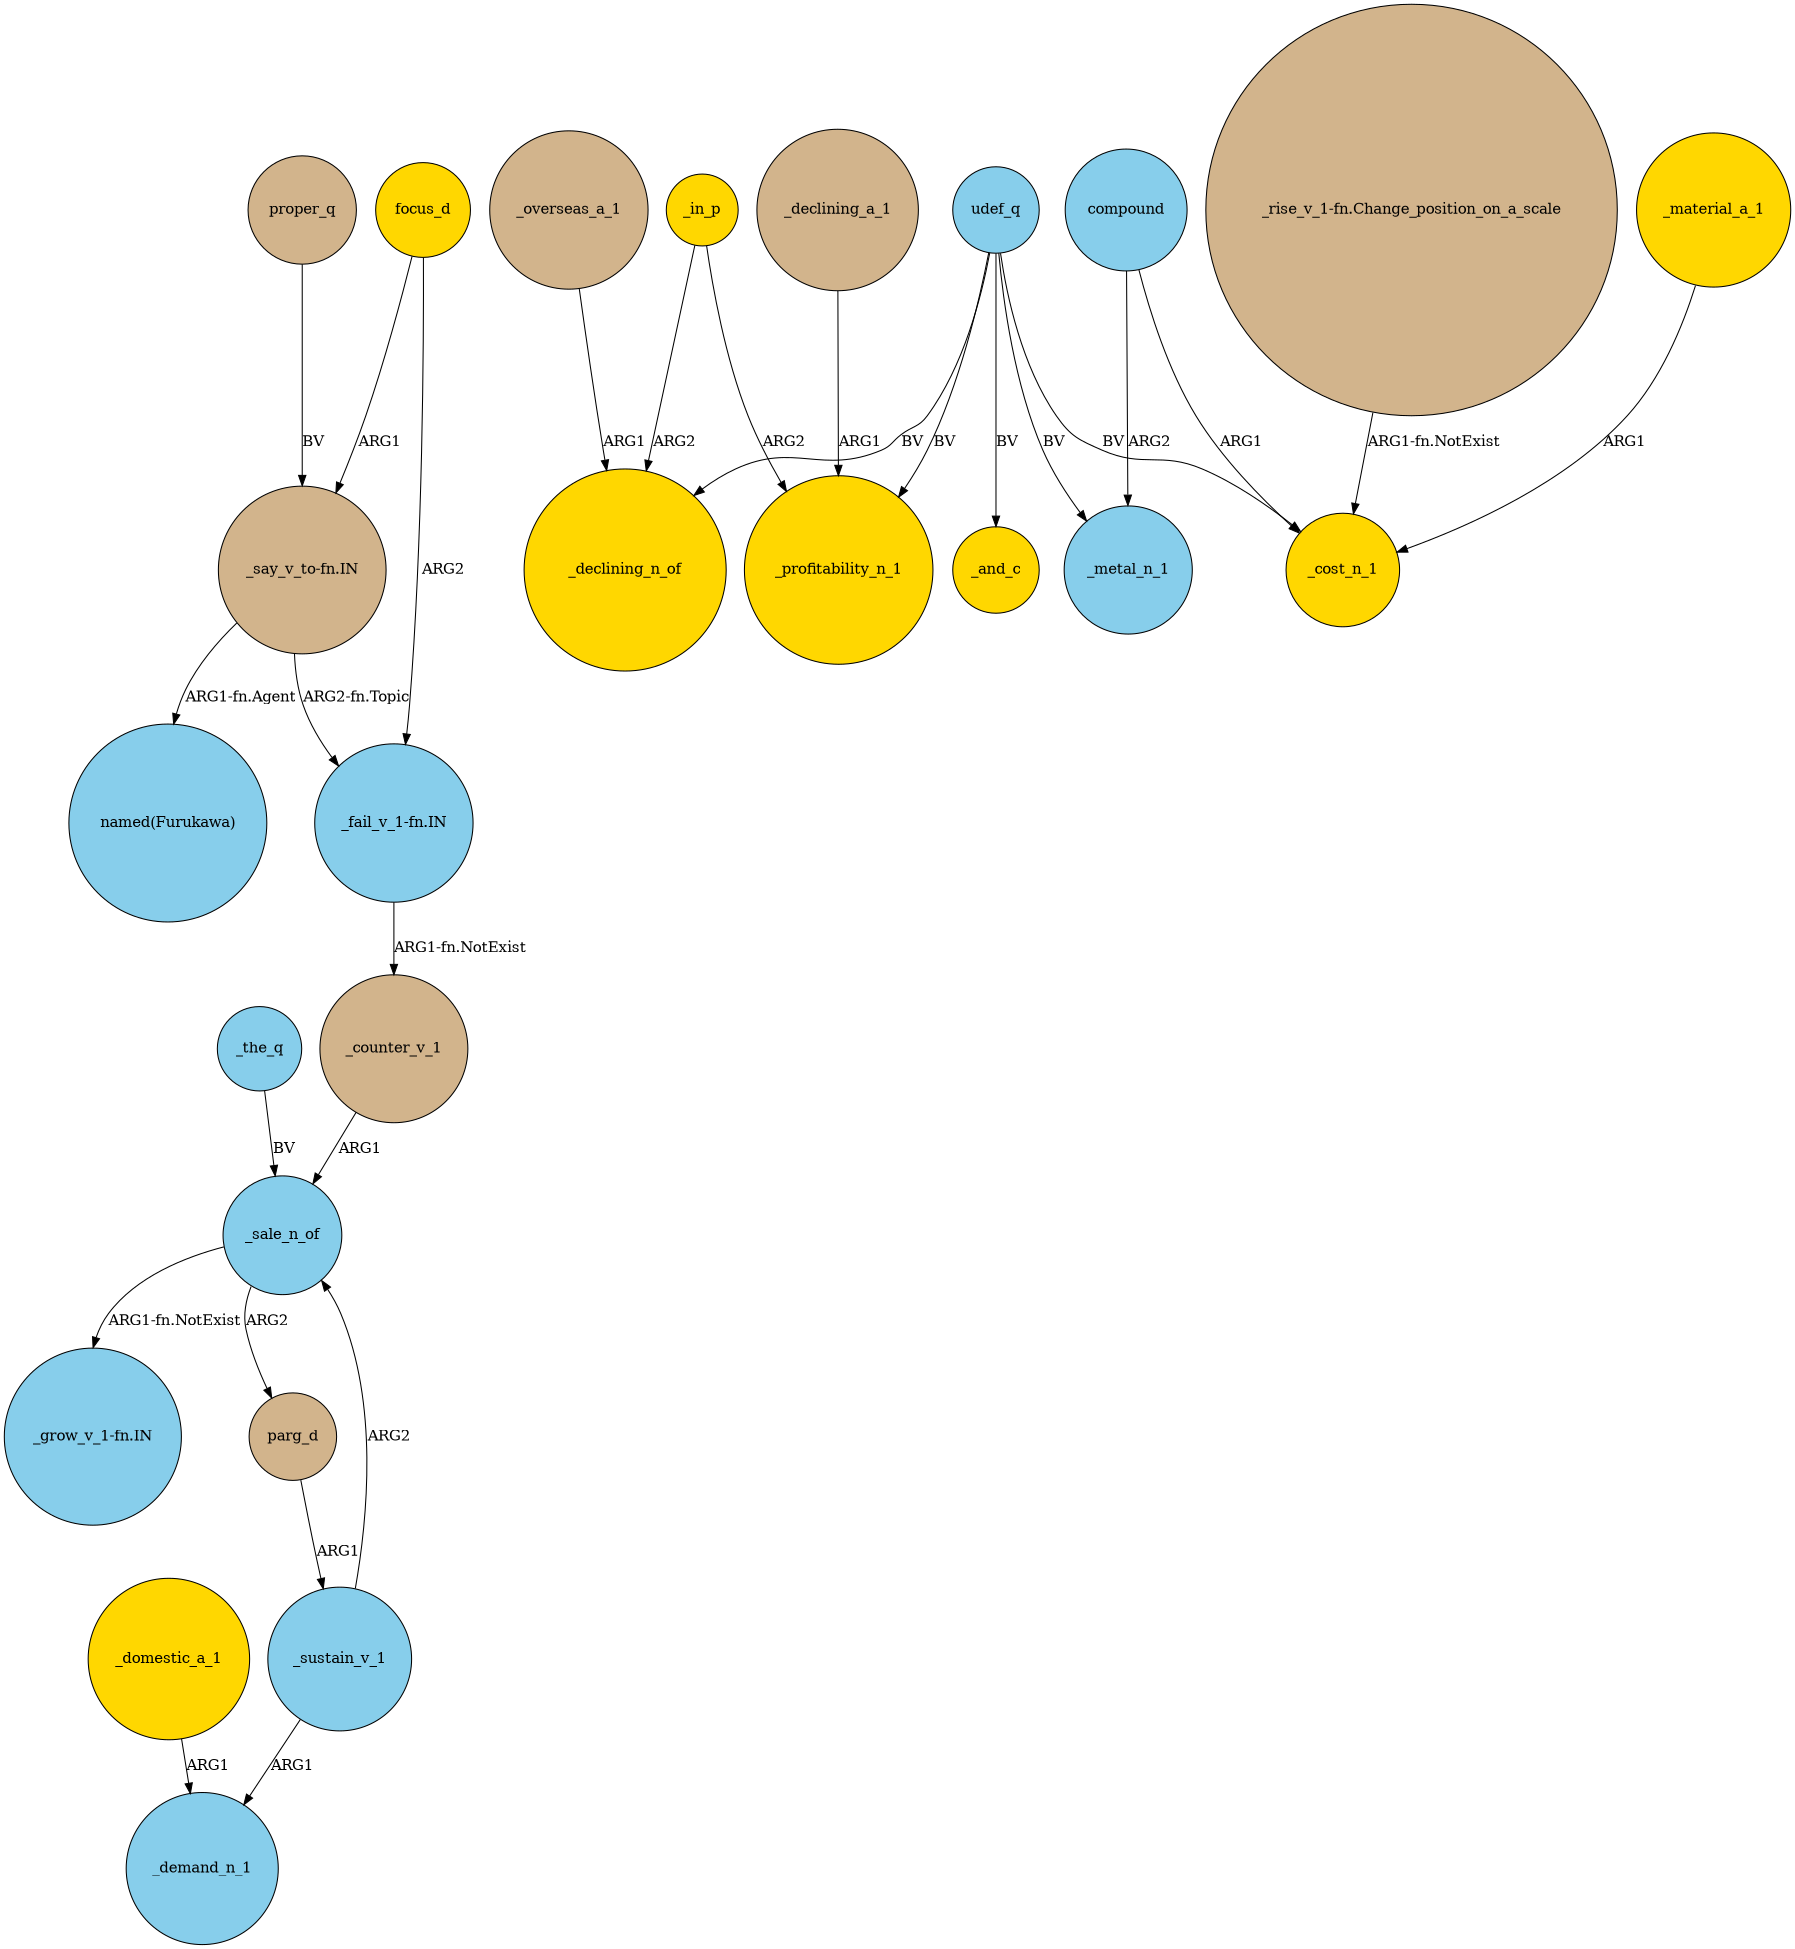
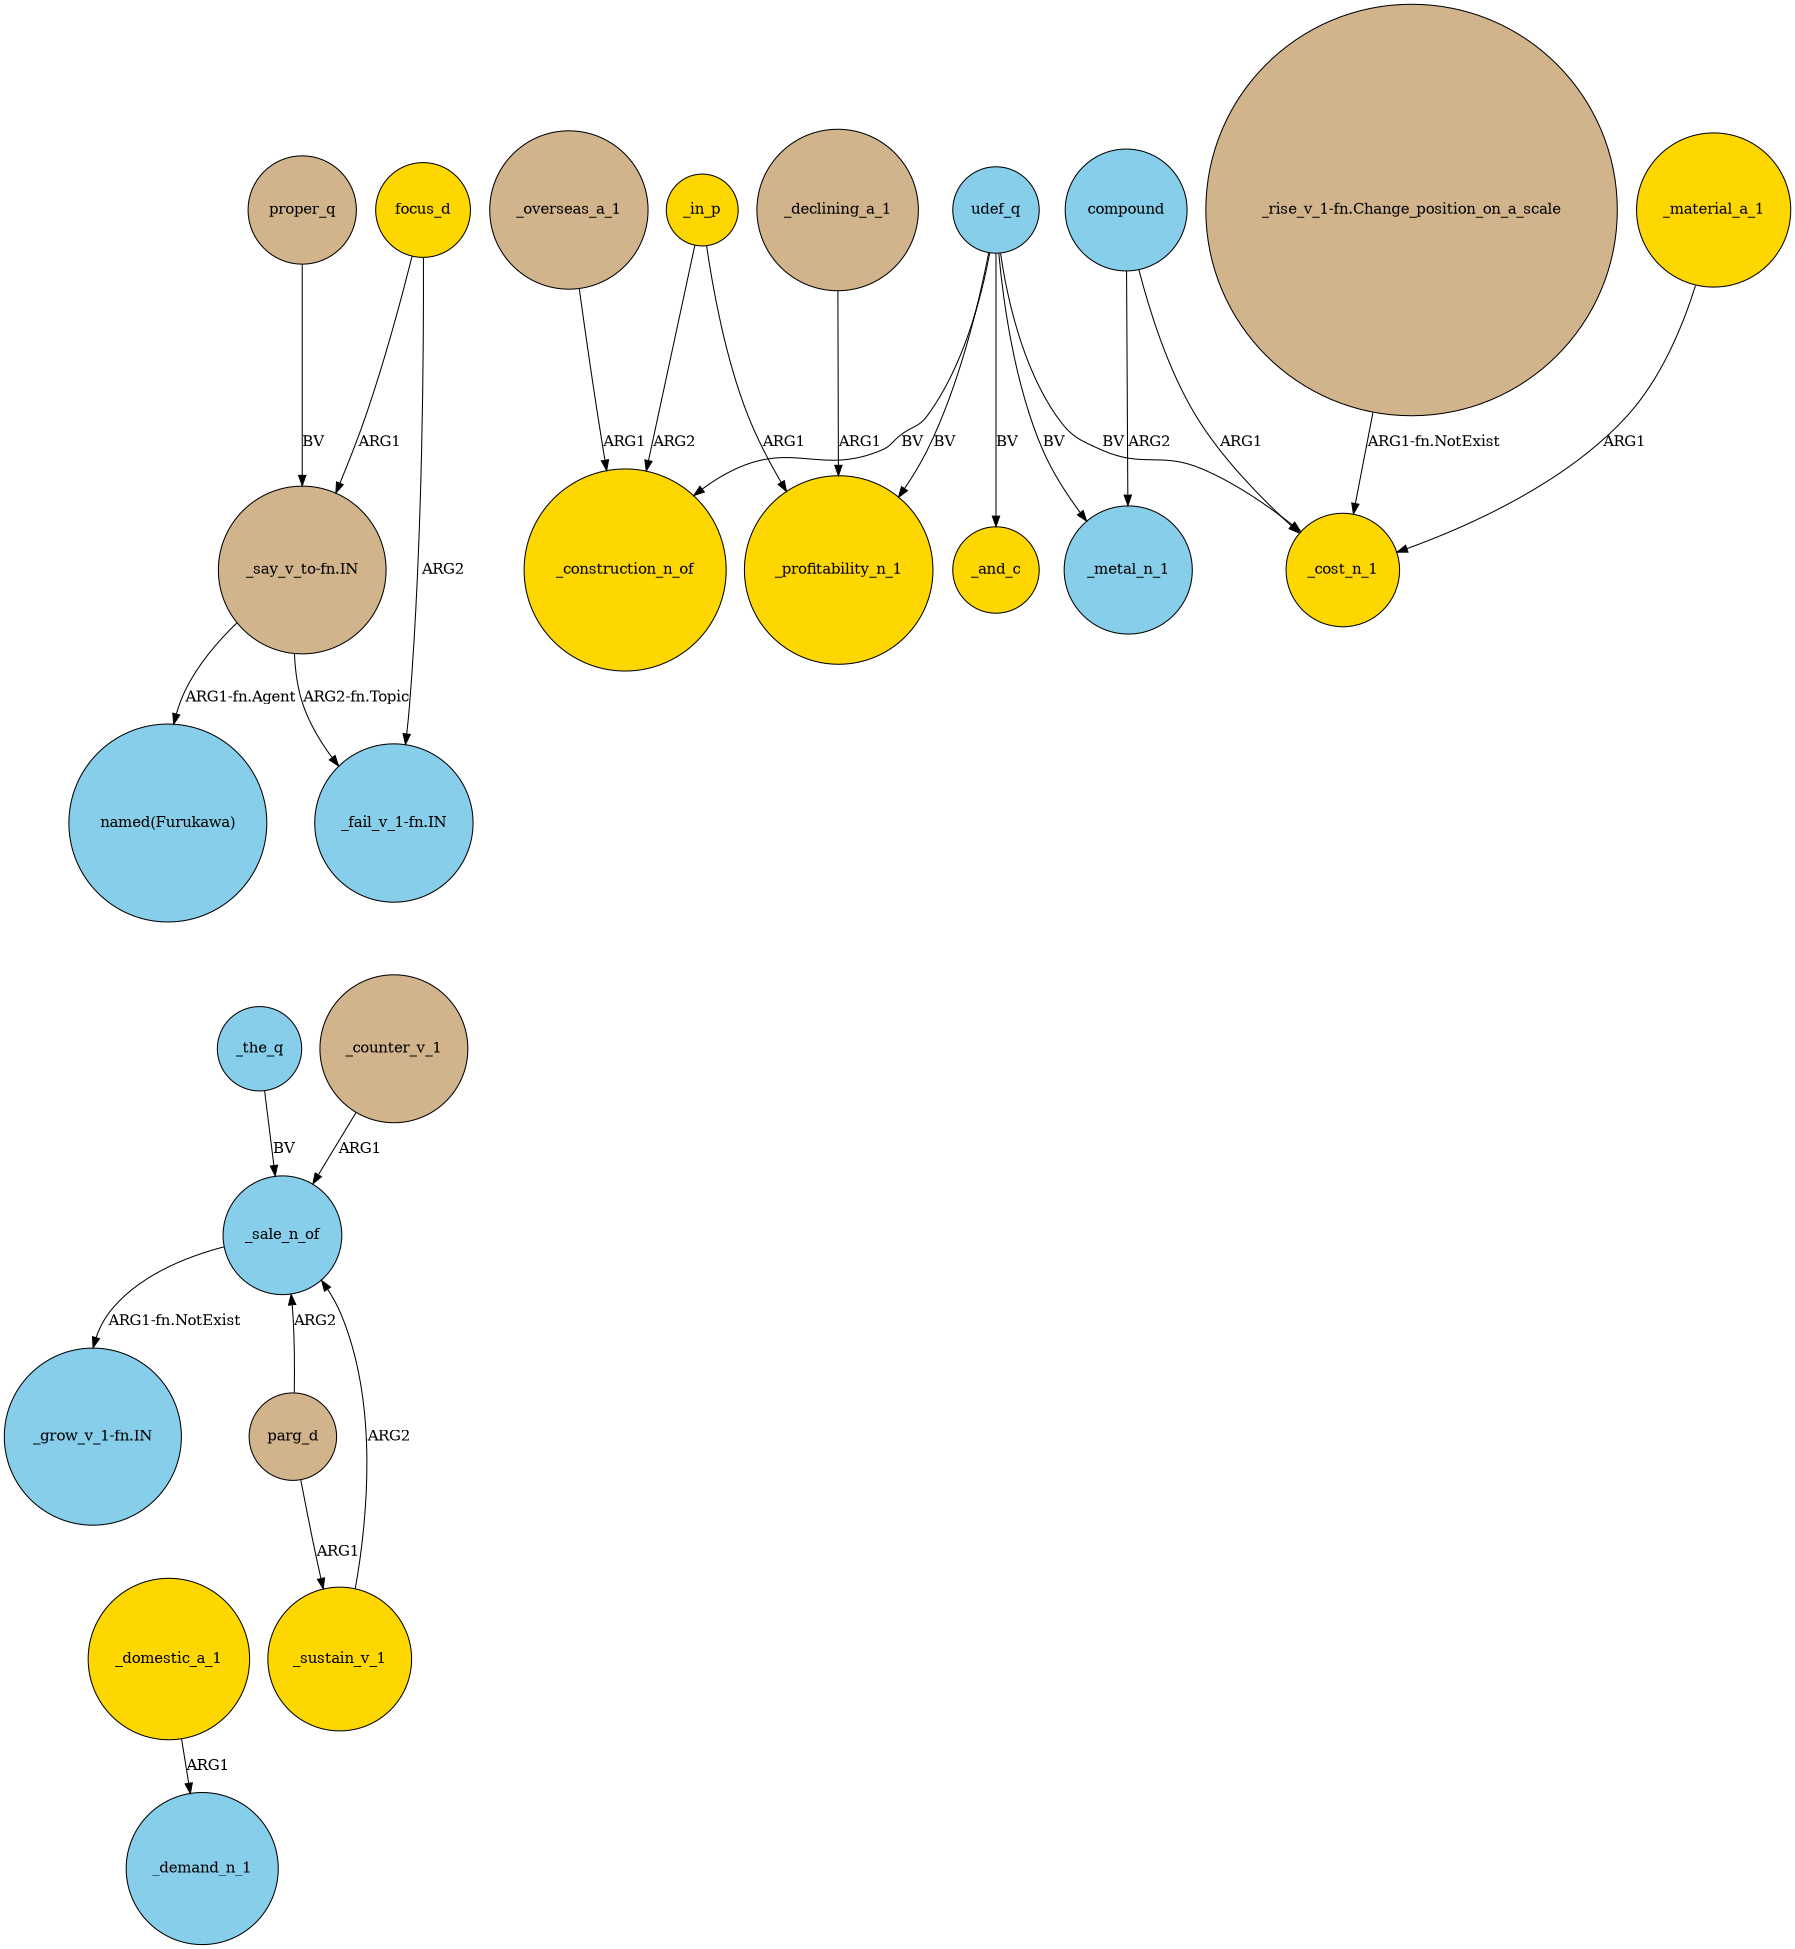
edge "_in_p" -> "_profitability_n_1": label "ARG2" -> "ARG1"
node "_declining_n_of": label "_declining_n_of" -> "_construction_n_of"
edge "_fail_v_1-fn.IN" -> "_counter_v_1": removed, label "ARG1-fn.NotExist"
edge "_sale_n_of" -> "parg_d": reversed
node "_sustain_v_1": fillcolor skyblue -> gold
edge "_sustain_v_1" -> "_demand_n_1": removed, label "ARG1"
